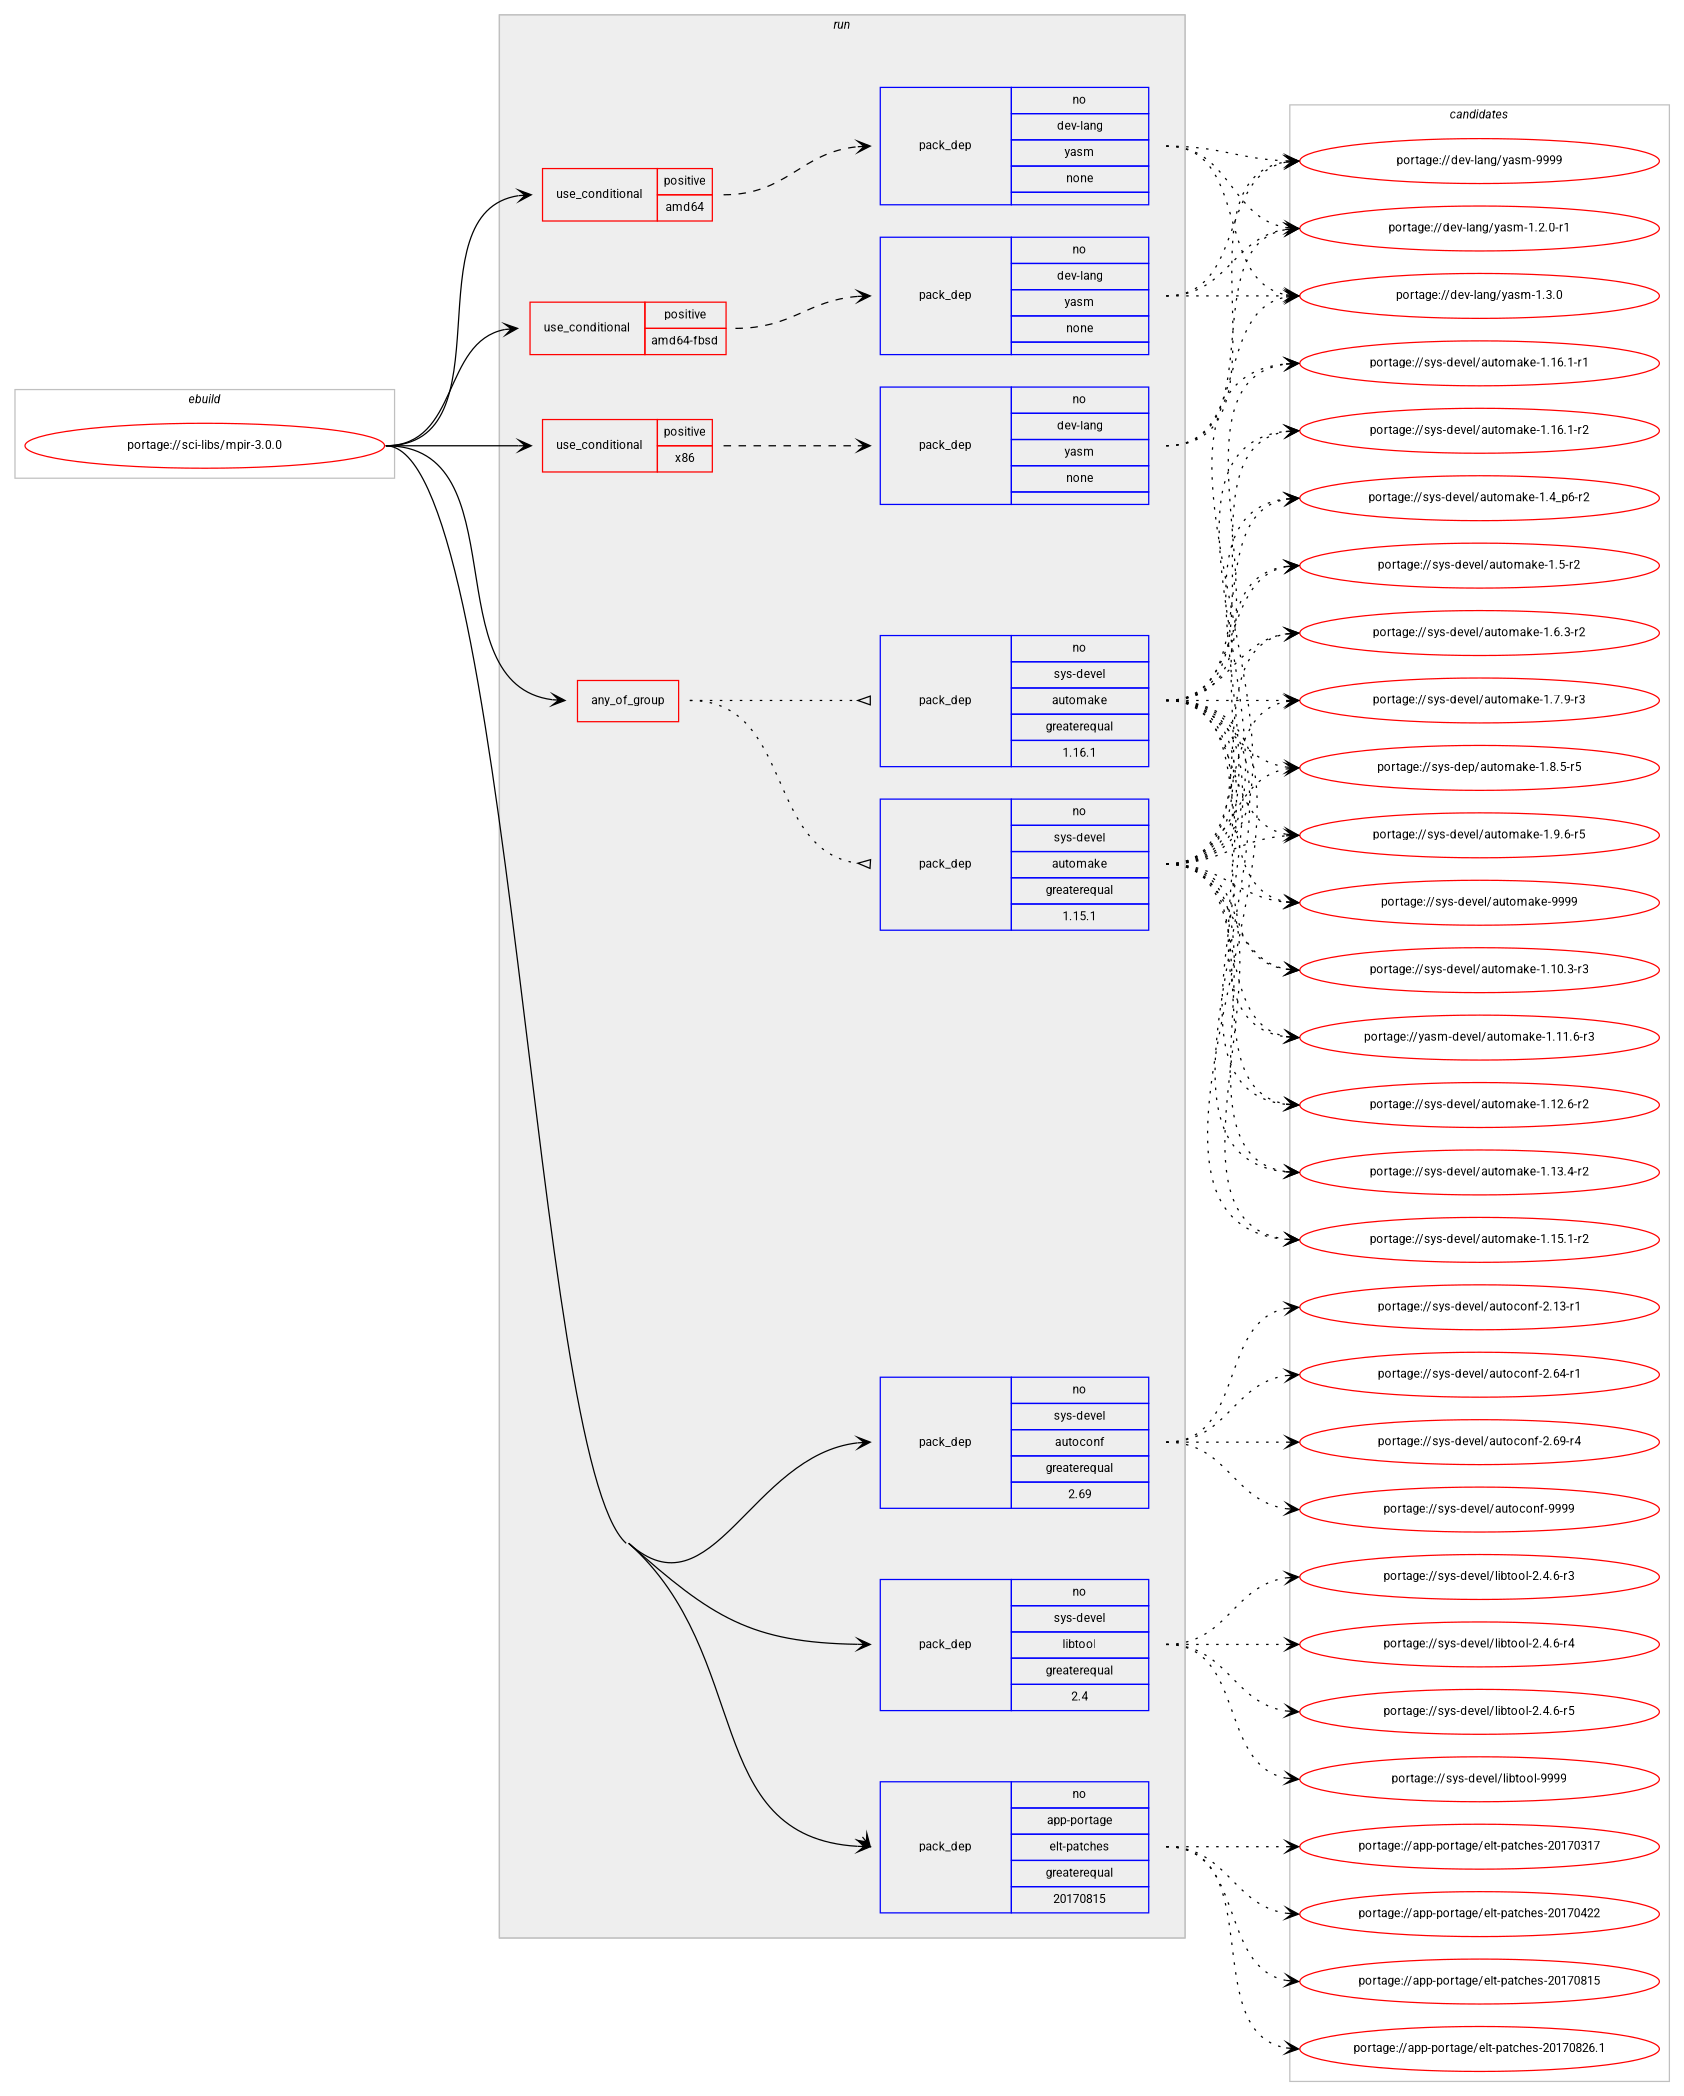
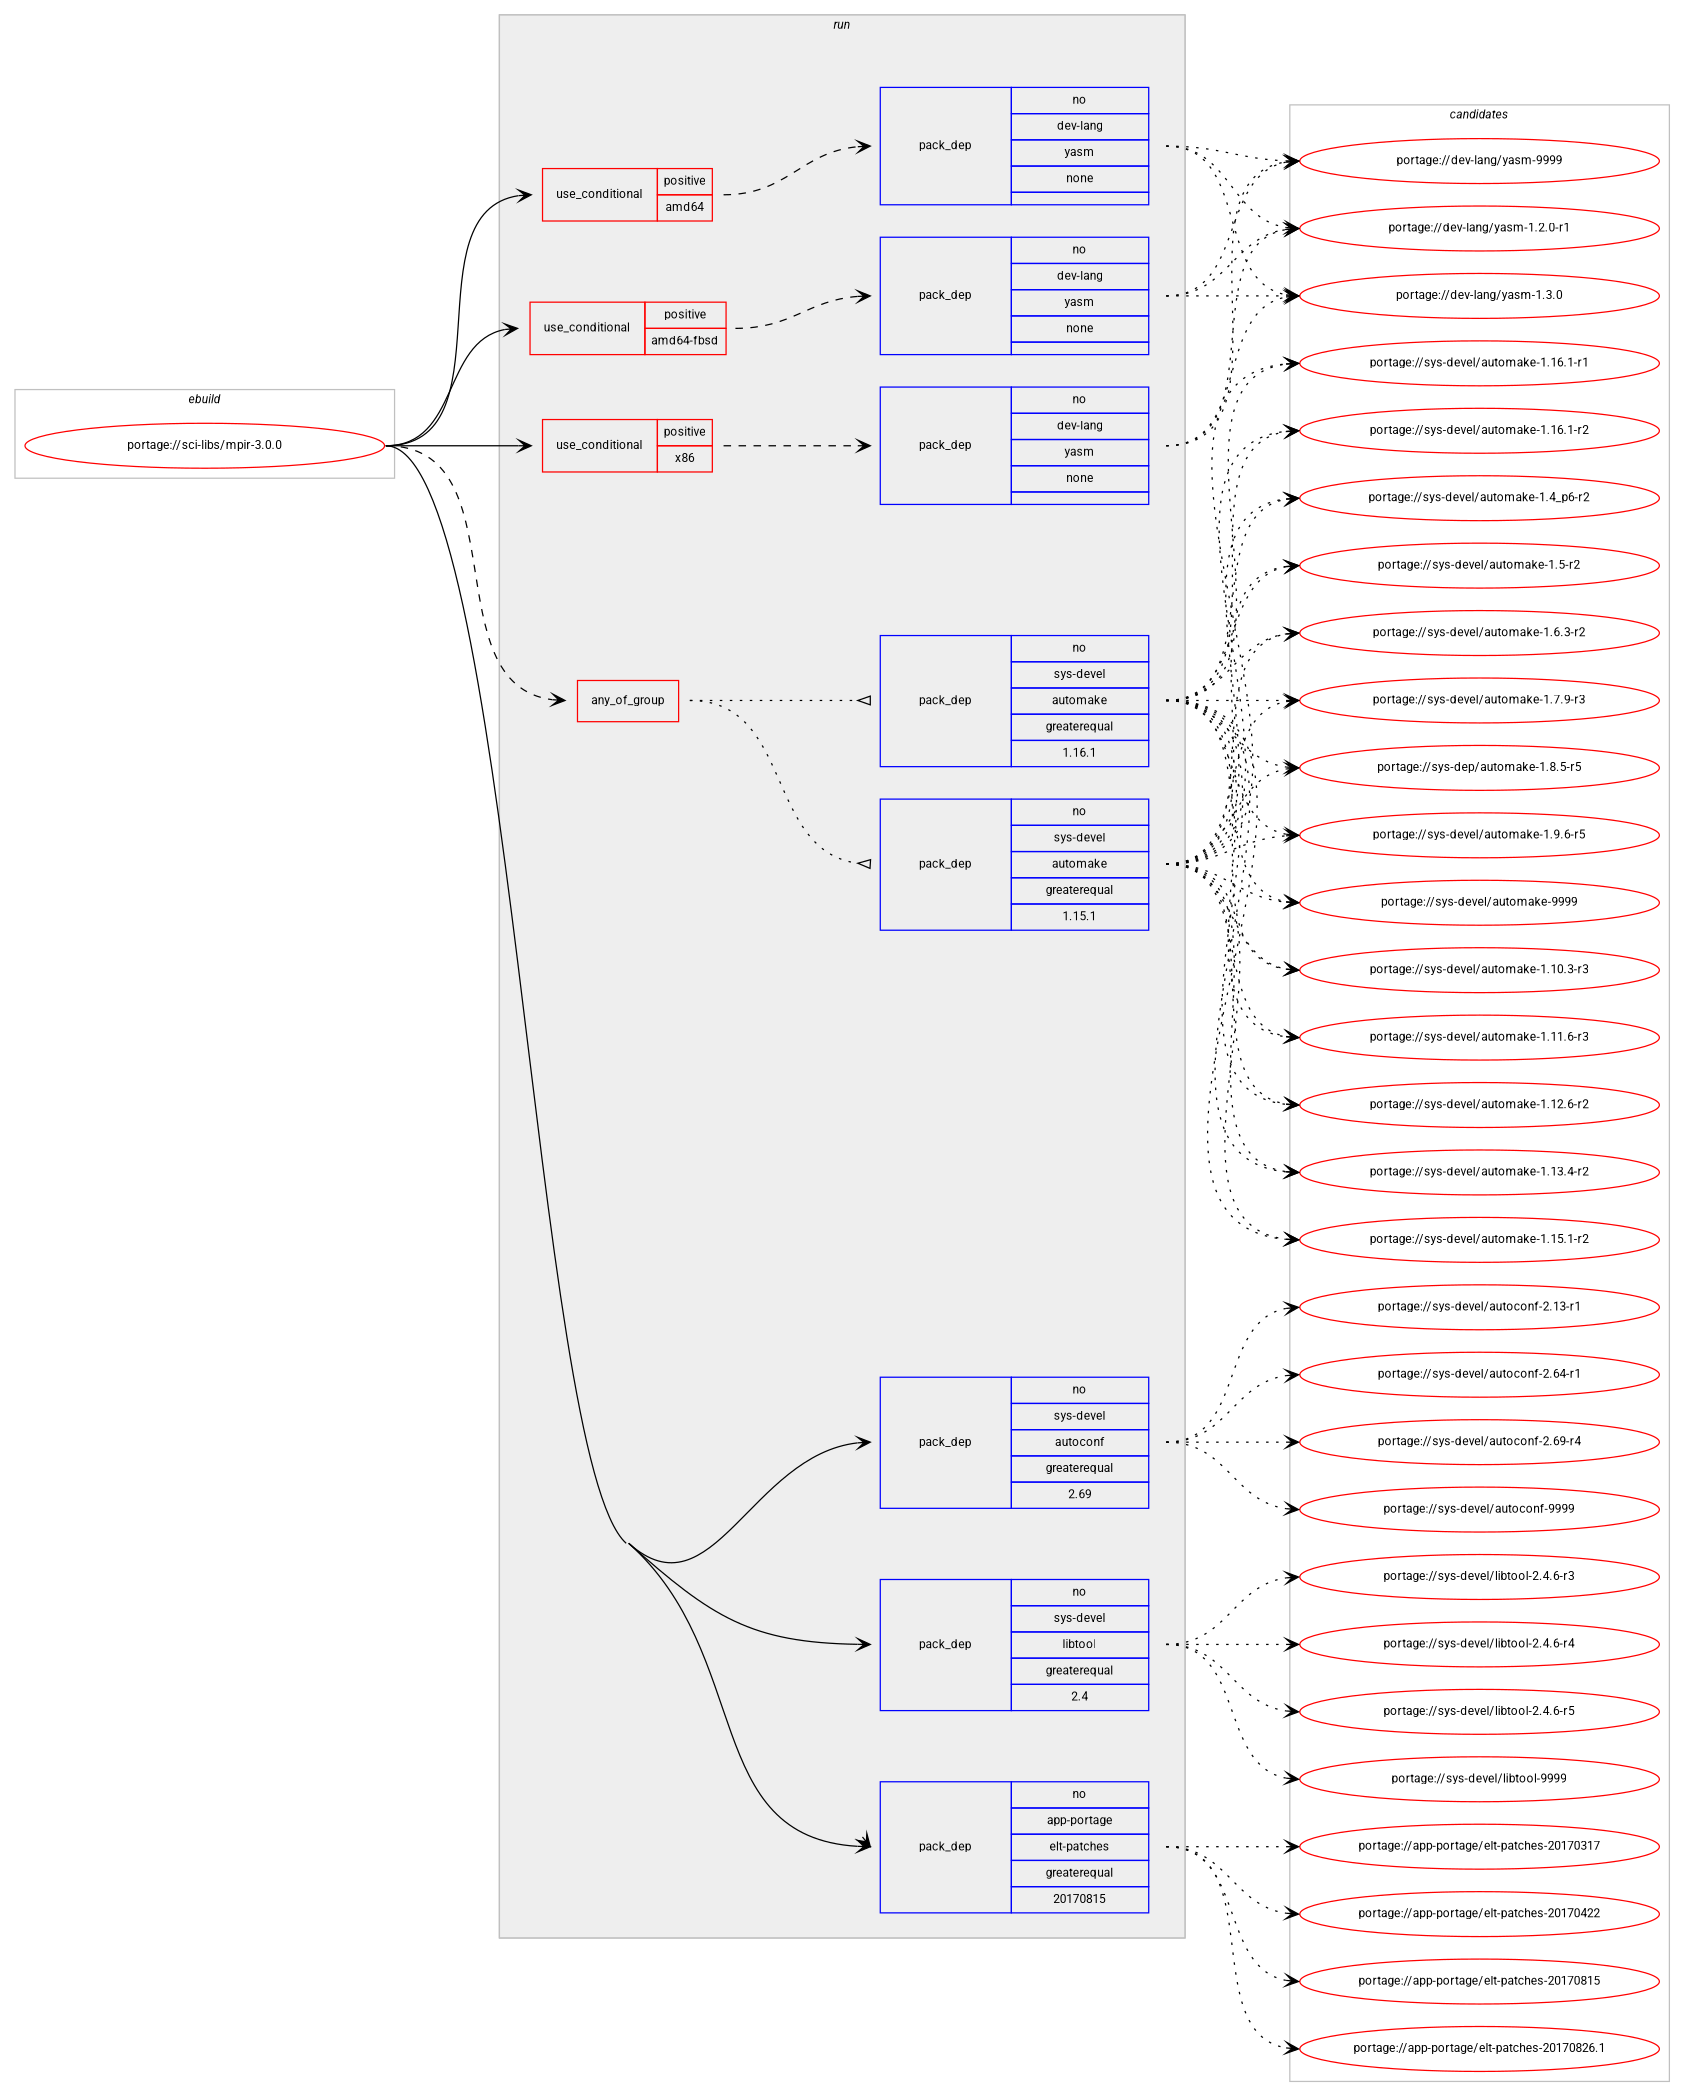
edge "portage://sci-libs/mpir-3.0.0" -> "any_of_group": style solid -> dashed
node "portage://yasm-devel/automake-1.11.6-r3": label "portage://yasm-devel/automake-1.11.6-r3" -> "portage://sys-devel/automake-1.11.6-r3"
